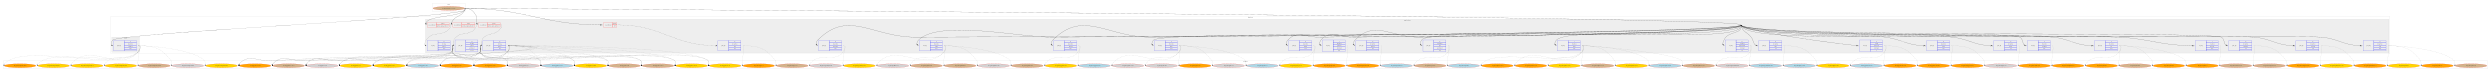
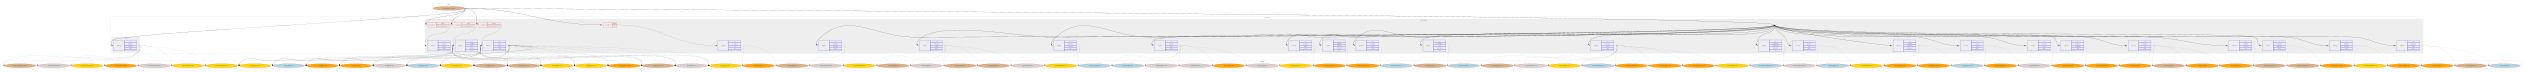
node "dev-python/setuptools-38.5.1": fillcolor gold -> lightgrey
node "dev-python/sphinx-1.6.7-r1": added
node "dev-python/sphinx-1.3.5-r1": fillcolor tan -> orange
node "dev-python/psutil-5.4.1": fillcolor gold -> lightblue
